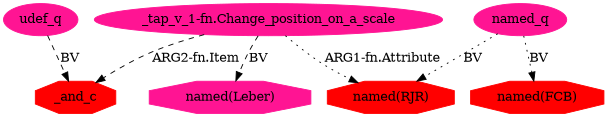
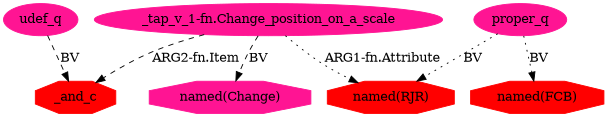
node "named_q": label "named_q" -> "proper_q"
node "named(Leber)": label "named(Leber)" -> "named(Change)"
